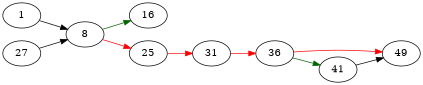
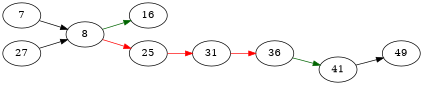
node "1": label "1" -> "7"
edge "36" -> "49": removed
